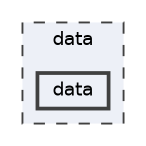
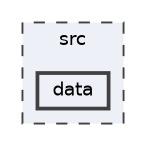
cluster "data": label "data" -> "src"
